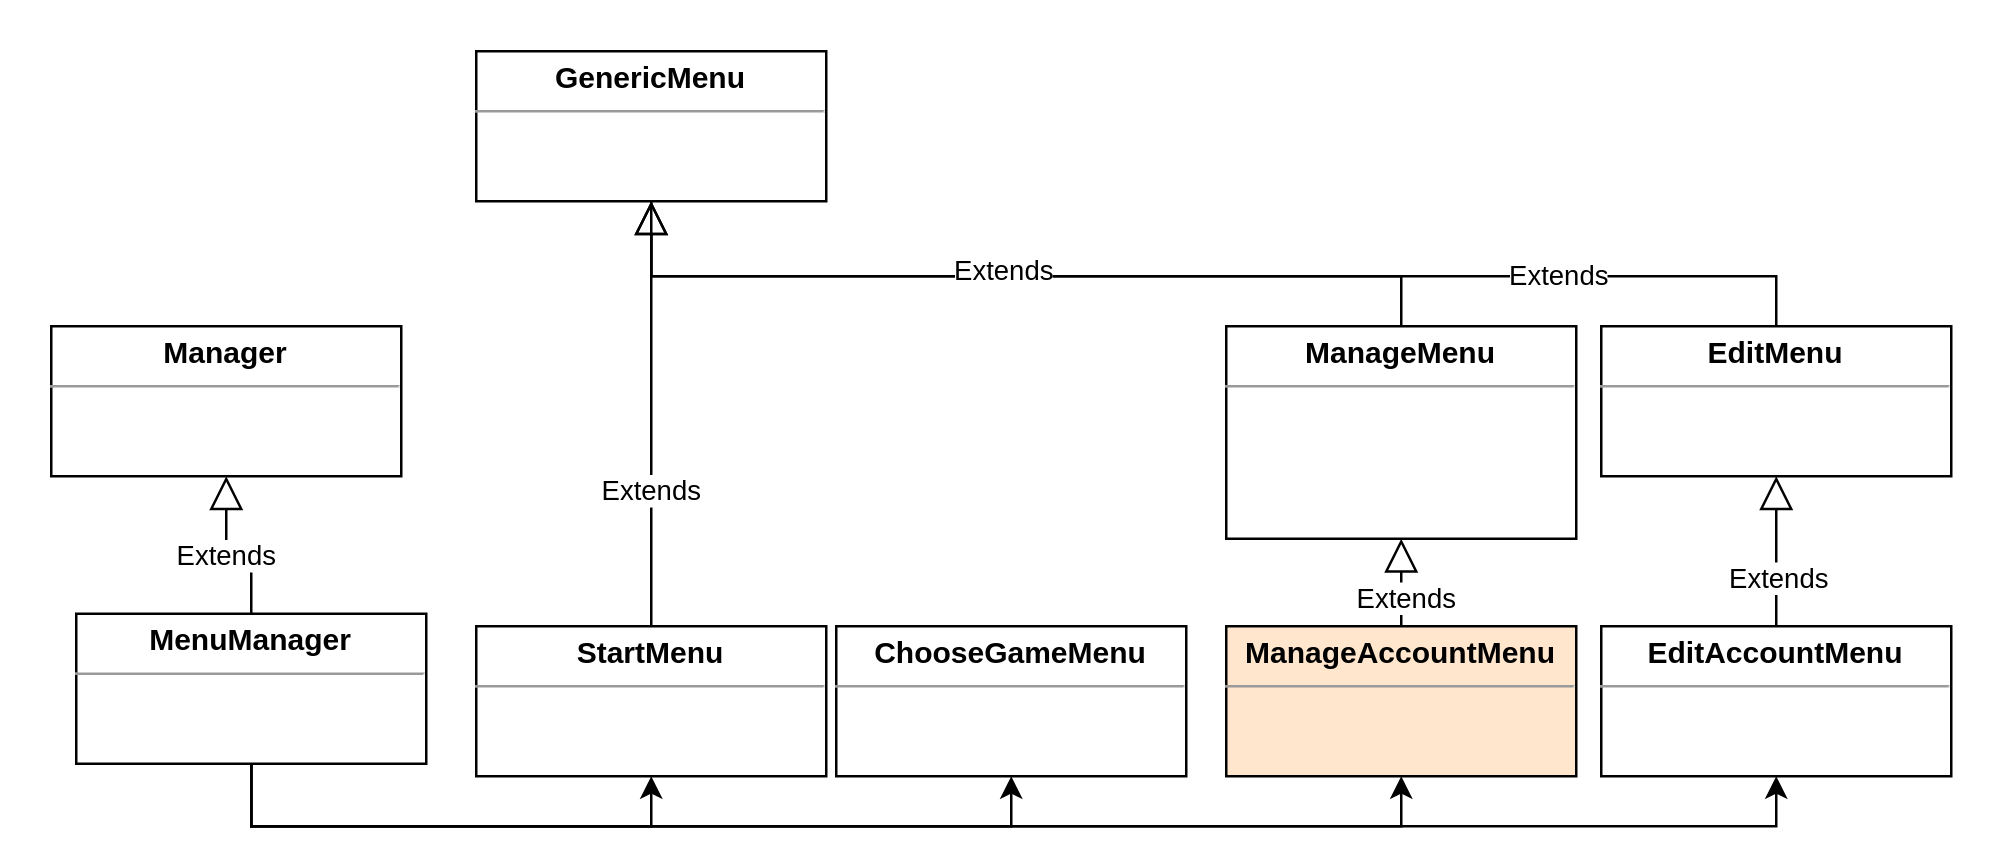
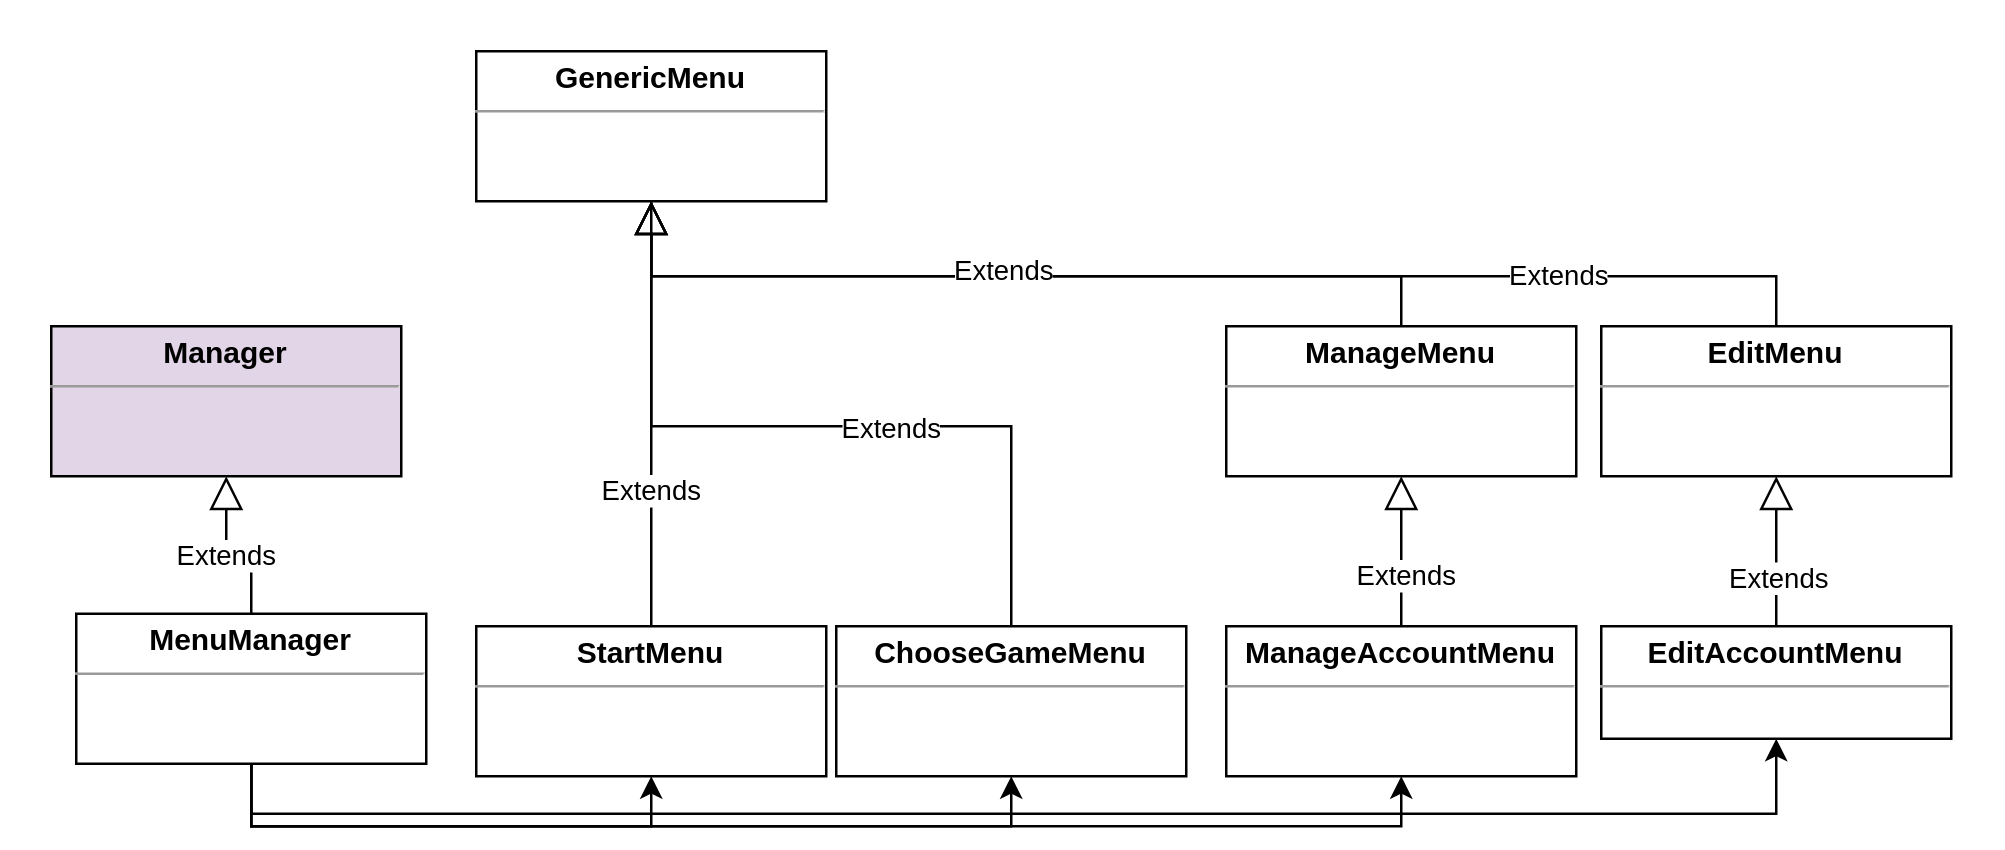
node "Manager": fillcolor #ffffff -> #e1d5e7
edge "ChooseGameMenu" -> "GenericMenu": added, label "Extends"
node "ManageMenu": size 350x213 -> 350x150
node "ManageAccountMenu": fillcolor #ffe6cc -> #ffffff
node "EditAccountMenu": size 350x150 -> 350x113
